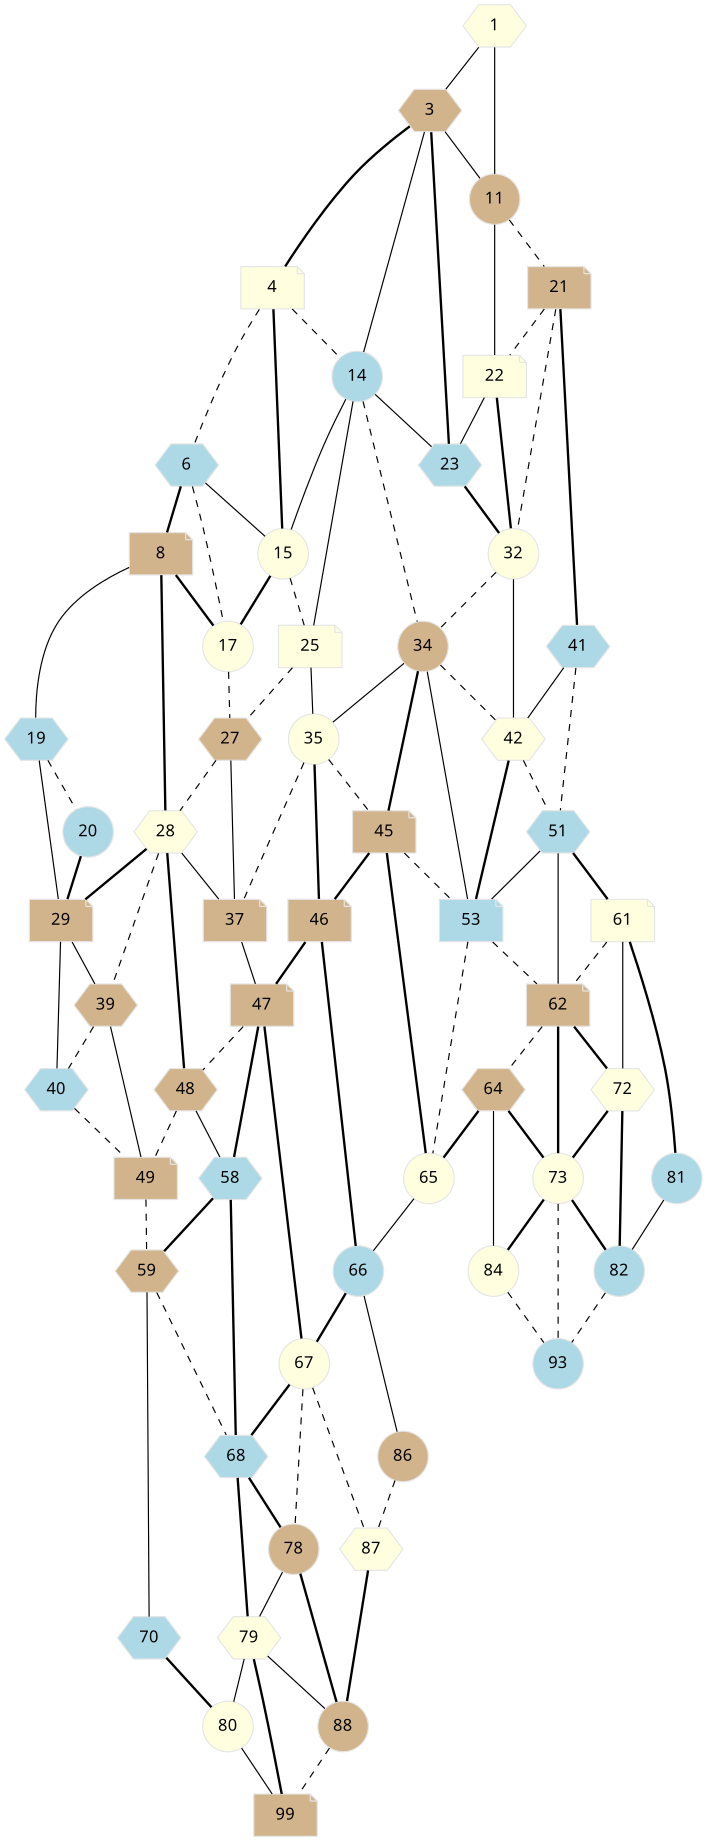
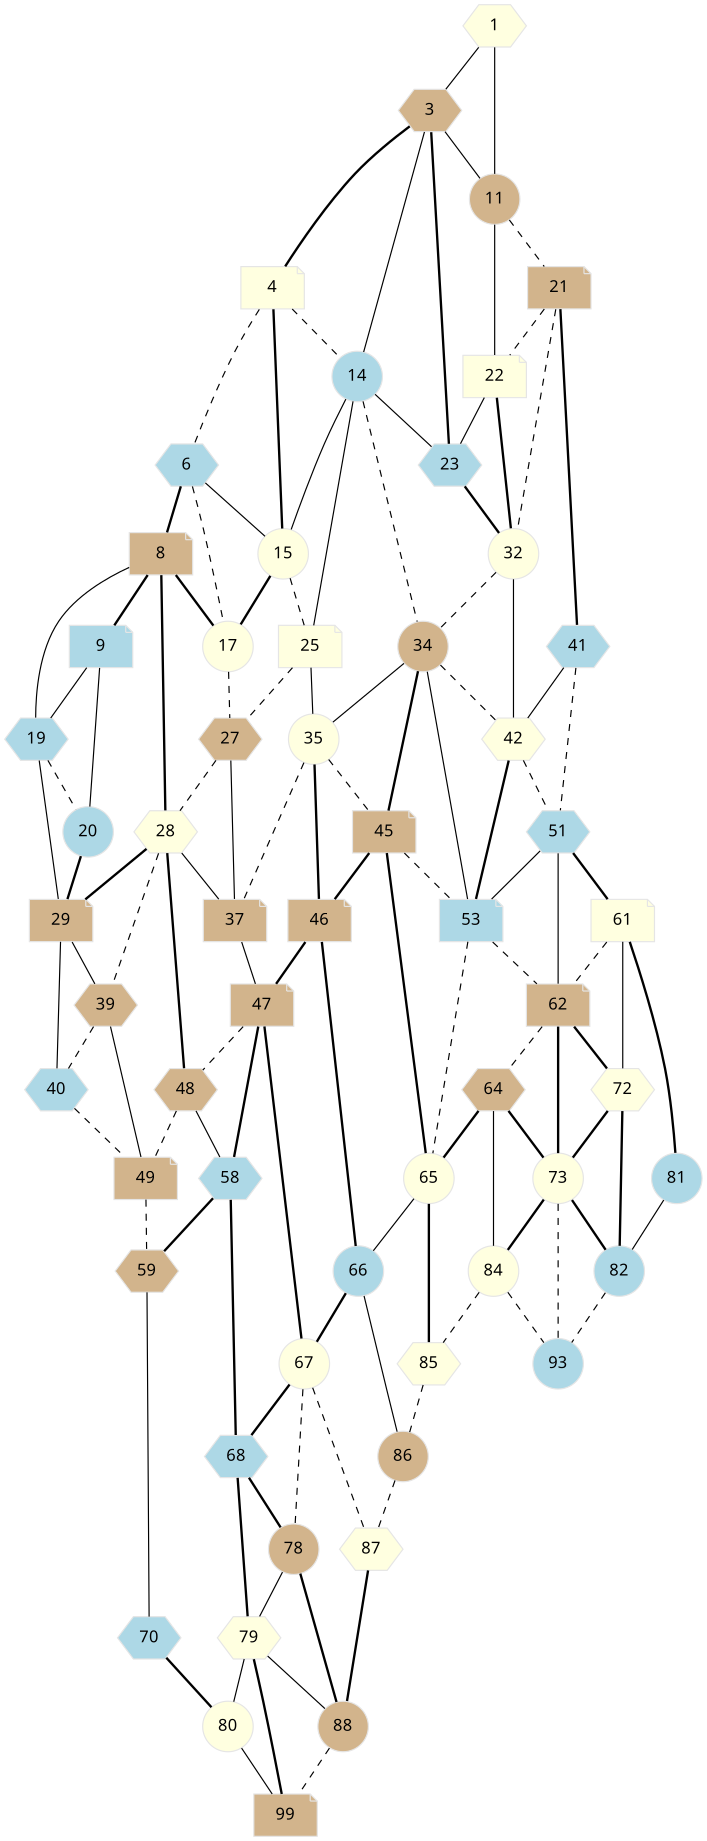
node "9": added
edge "59" -- "68": removed
node "85": added
